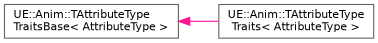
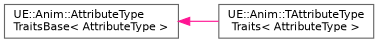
node "UE::Anim::TAttributeType TraitsBase< AttributeType >": label "UE::Anim::TAttributeType TraitsBase< AttributeType >" -> "UE::Anim::AttributeType TraitsBase< AttributeType >"
